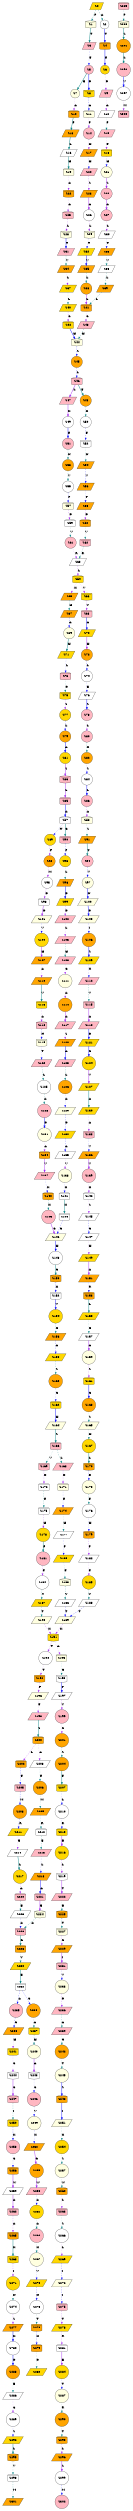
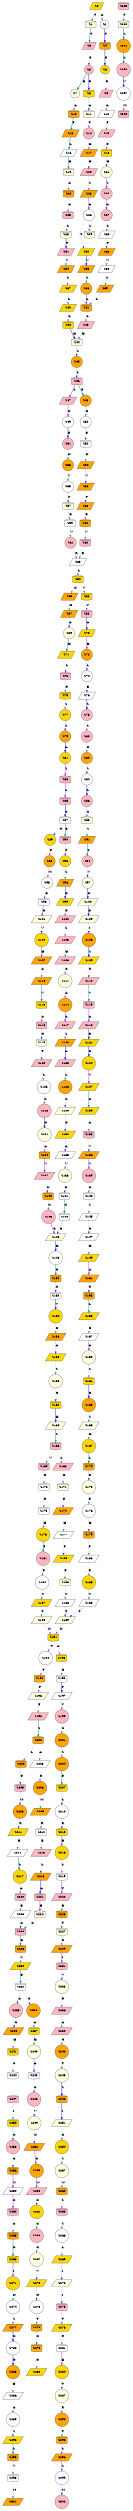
edge "S29" -> "S32": now "S26" -> "S32"
edge "S112" -> "S115": style dashed -> bold
node "S160": fillcolor orange -> lightyellow
node "S193": fillcolor lightyellow -> gold
edge "S244" -> "S247": removed, label "G"
edge "S268" -> "S271": style dashed -> bold
